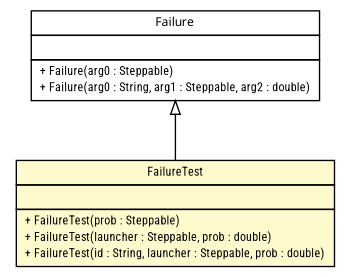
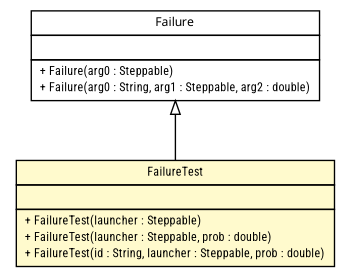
node "FailureTest": text "+ FailureTest(prob : Steppable)" -> "+ FailureTest(launcher : Steppable)"
